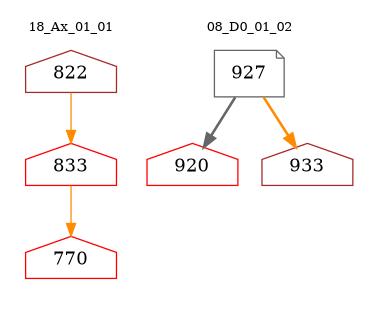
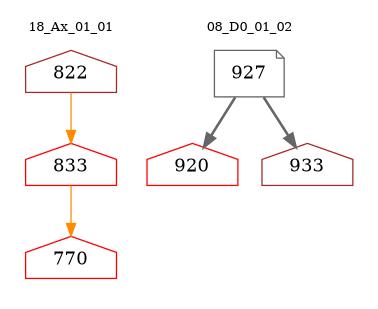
edge "927" -> "933": color darkorange -> gray40
